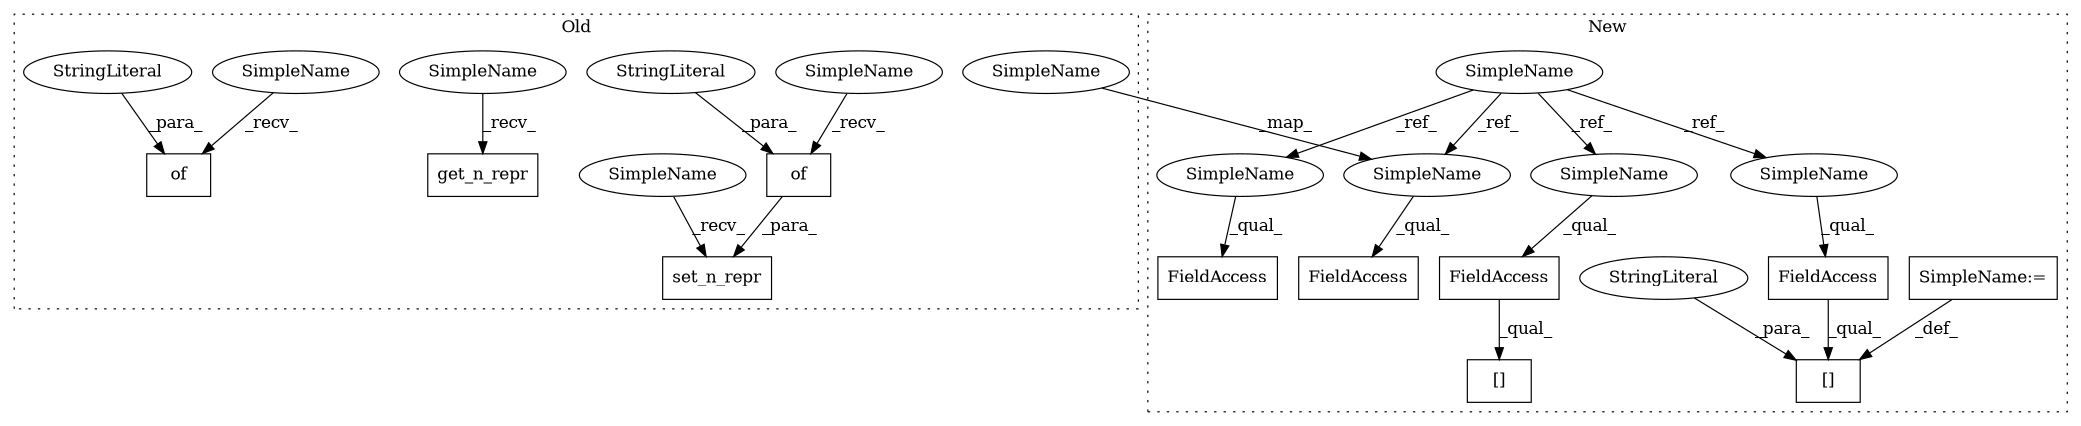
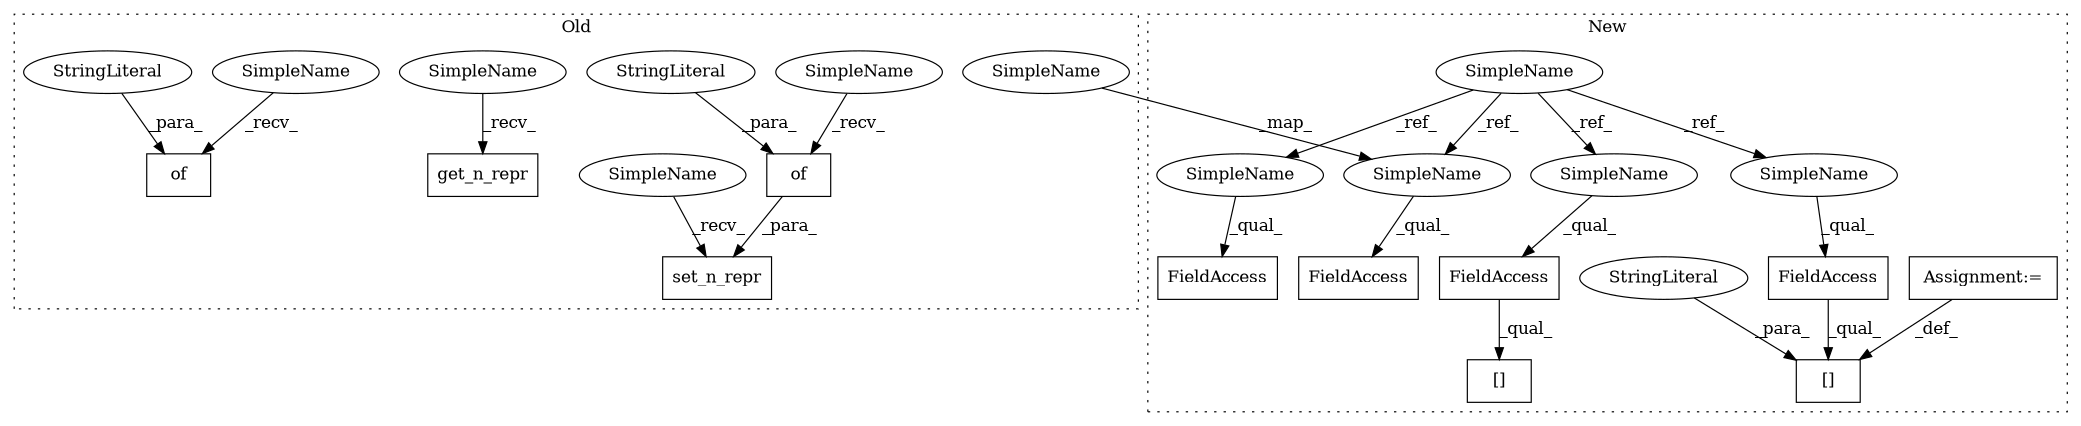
node "SimpleName:=": label "SimpleName:=" -> "Assignment:="
